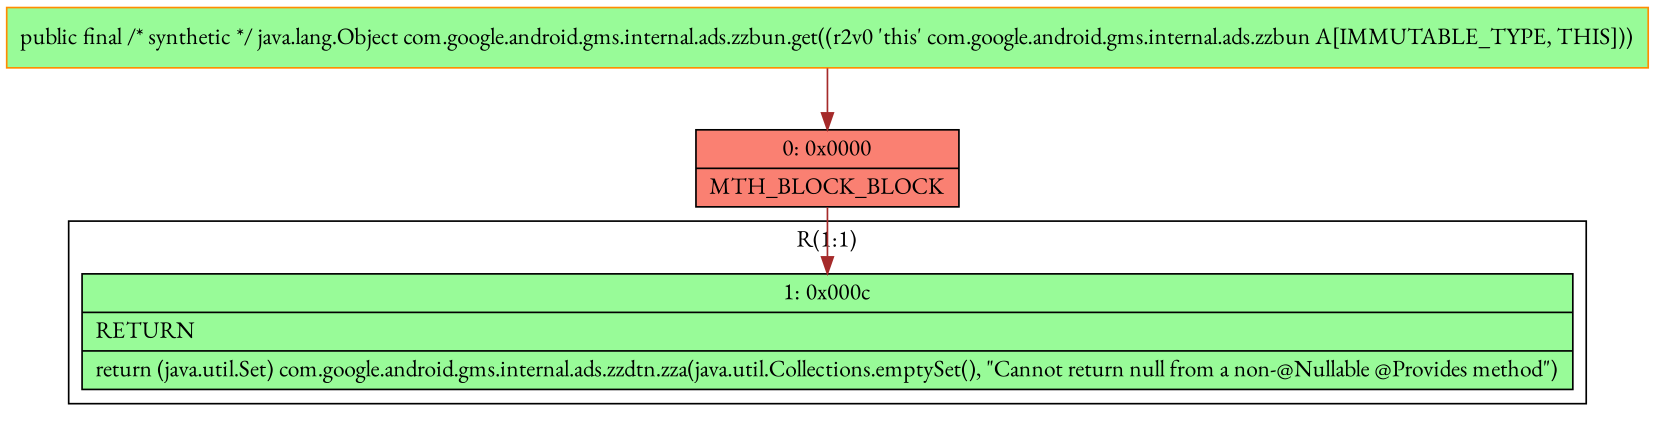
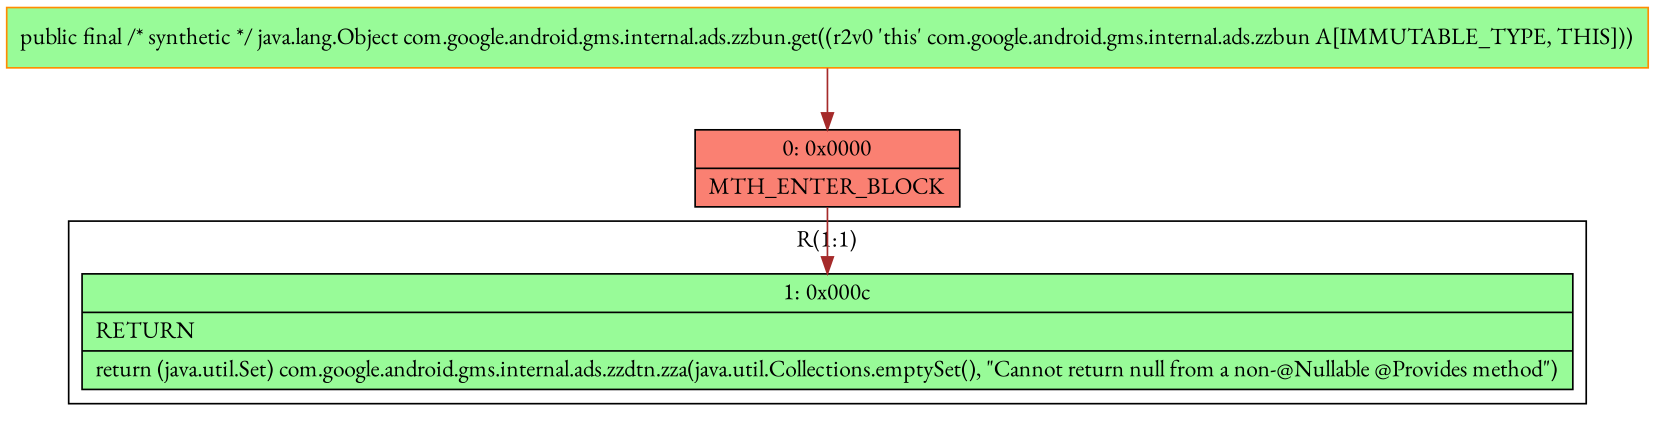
node "0: 0x0000": text "MTH_BLOCK_BLOCK" -> "MTH_ENTER_BLOCK"
